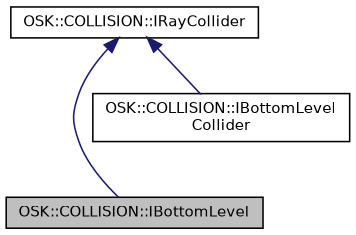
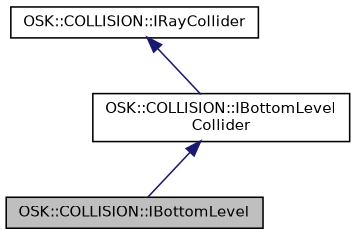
edge "OSK::COLLISION::IBottomLevel" -> "OSK::COLLISION::IRayCollider": now "OSK::COLLISION::IBottomLevel" -> "OSK::COLLISION::IBottomLevel Collider"
